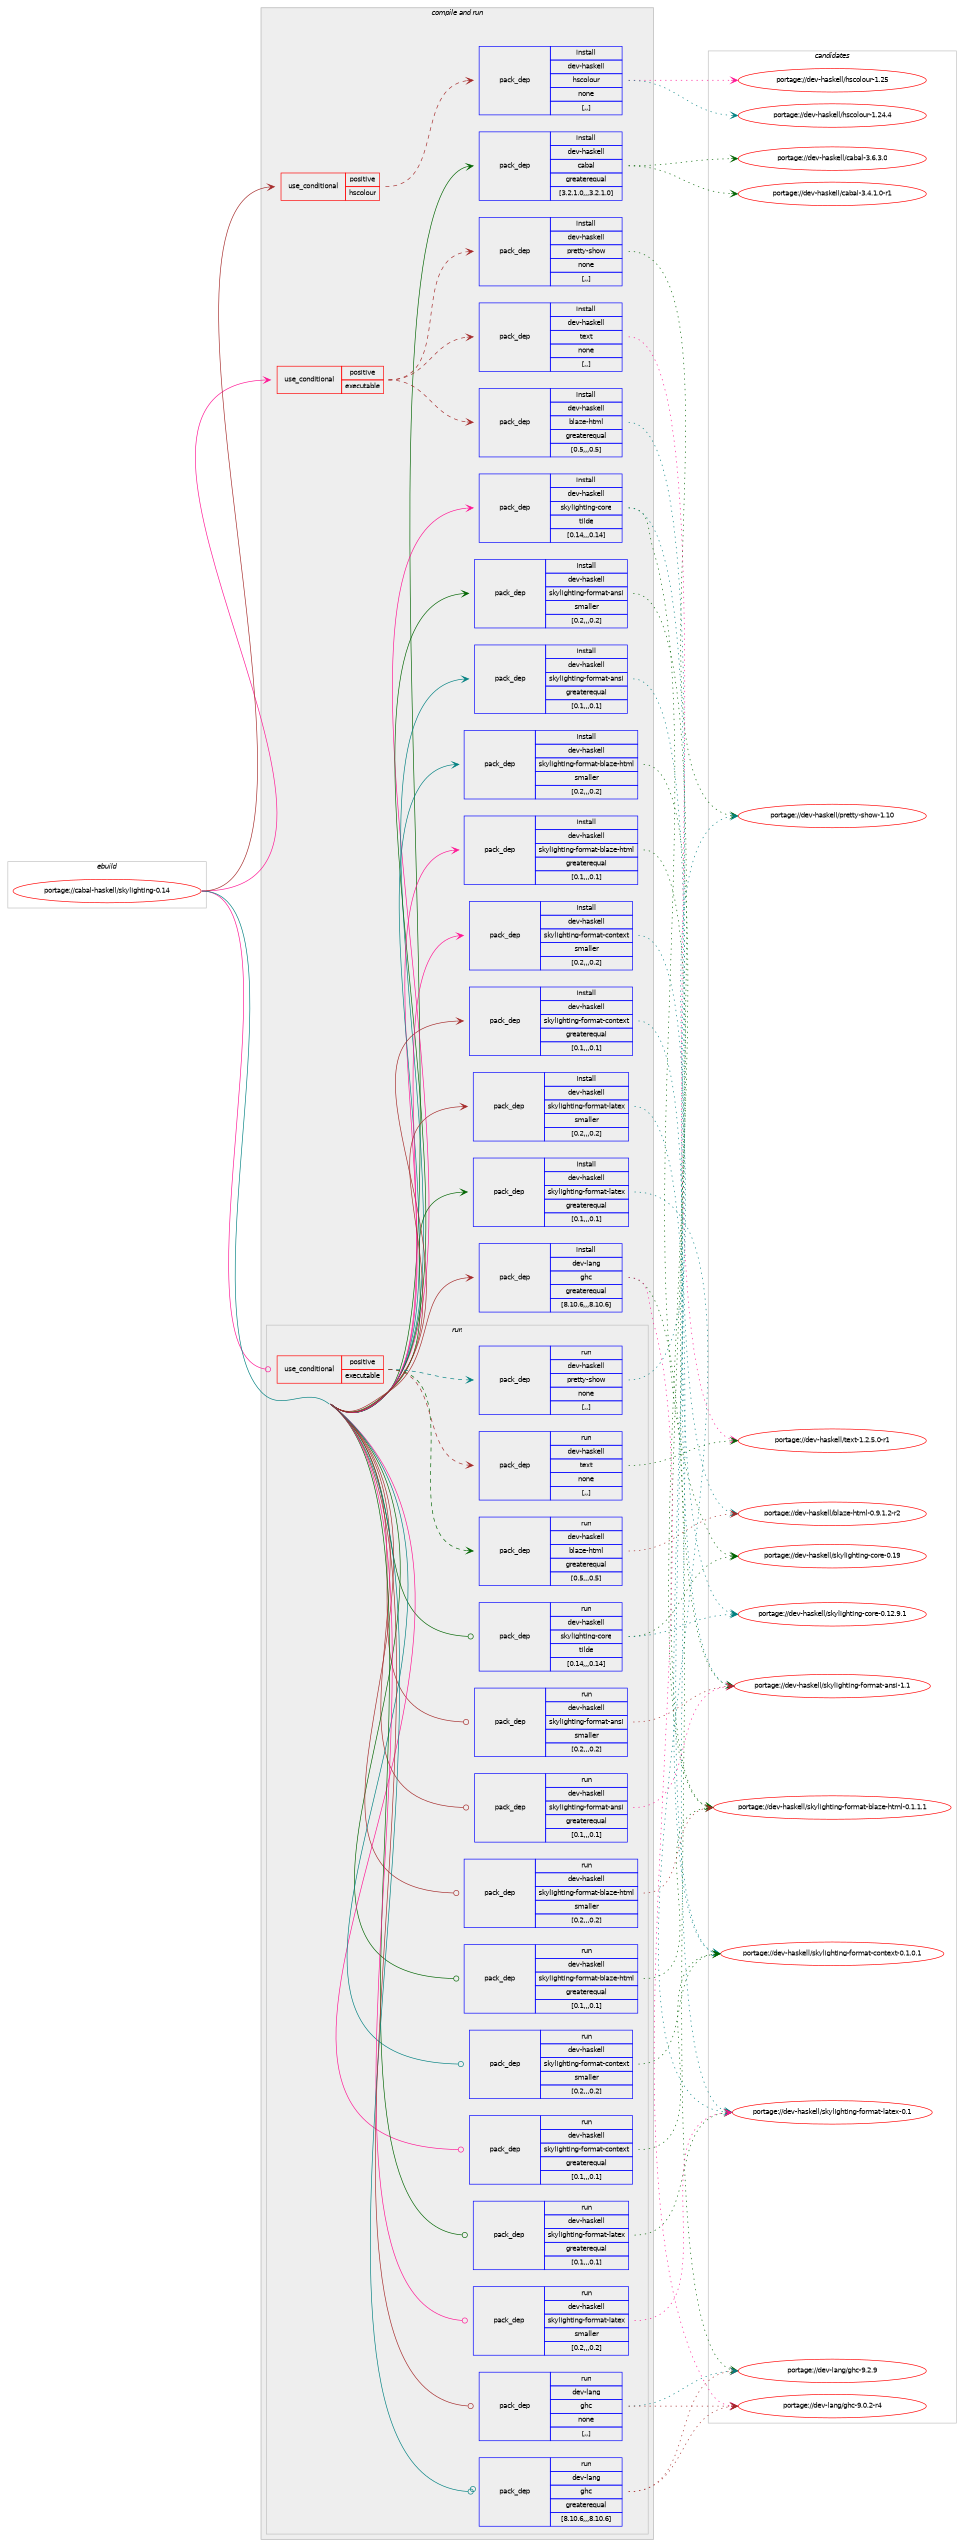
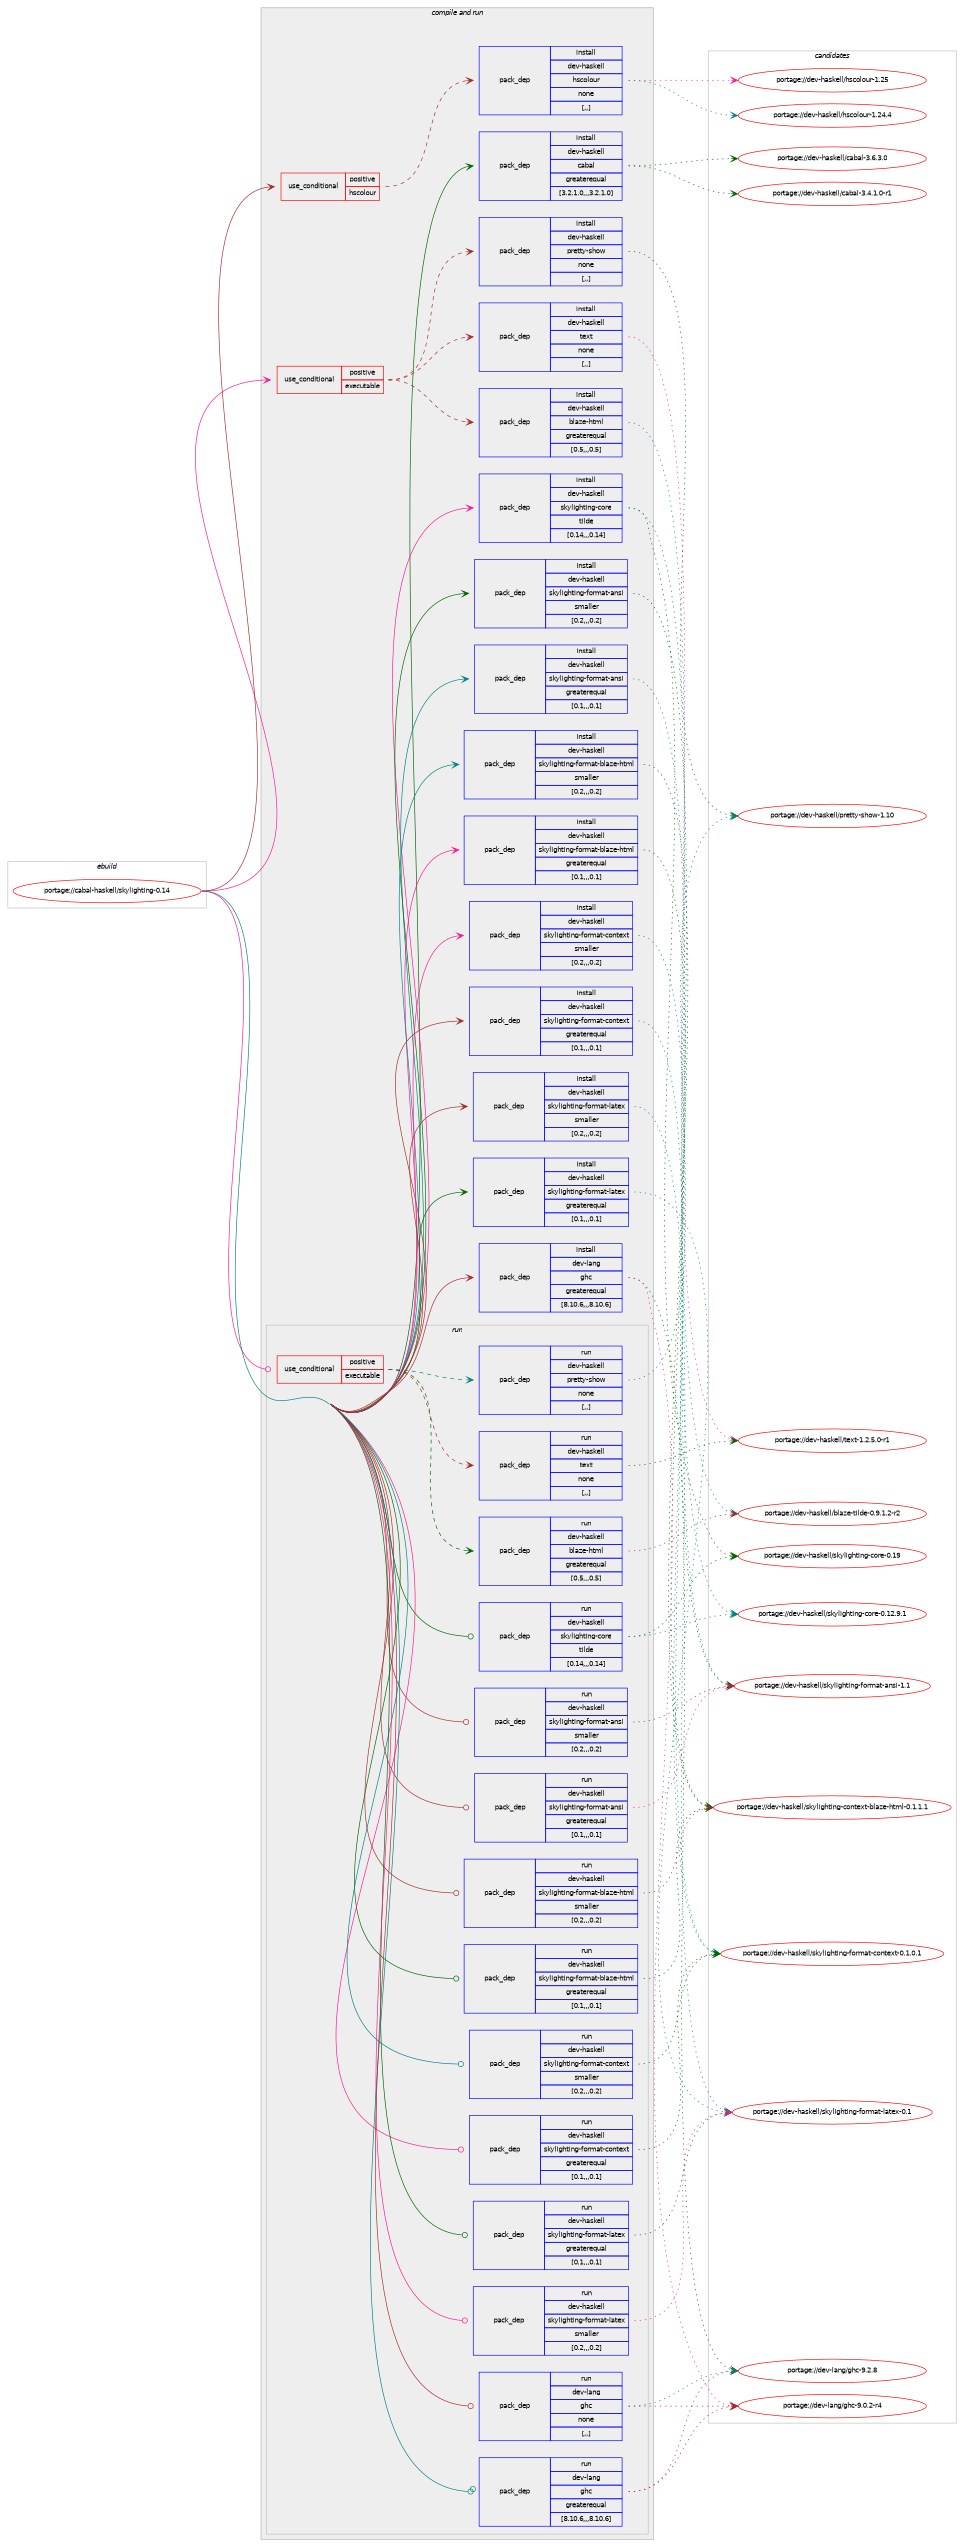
node "portage://dev-haskell/blaze-html-0.9.1.2-r2": label "portage://dev-haskell/blaze-html-0.9.1.2-r2" -> "portage://dev-haskell/blaze-tilde-0.9.1.2-r2"
node "portage://dev-haskell/skylighting-format-blaze-html-0.1.1.1": label "portage://dev-haskell/skylighting-format-blaze-html-0.1.1.1" -> "portage://dev-haskell/skylighting-context-blaze-html-0.1.1.1"
node "portage://dev-lang/ghc-9.2.9": label "portage://dev-lang/ghc-9.2.9" -> "portage://dev-lang/ghc-9.2.8"
